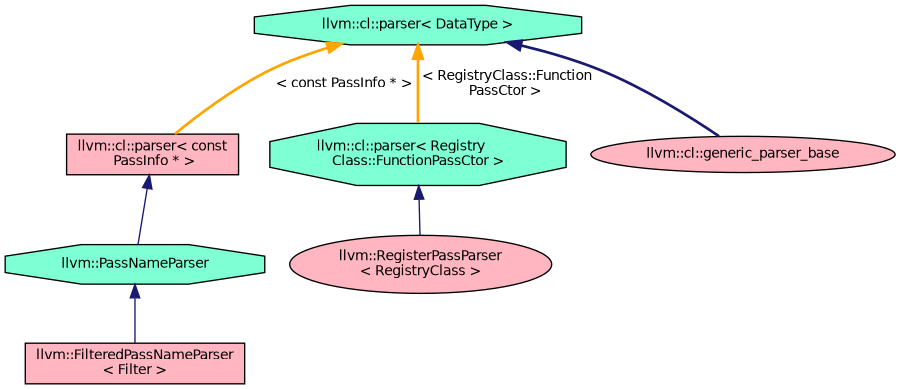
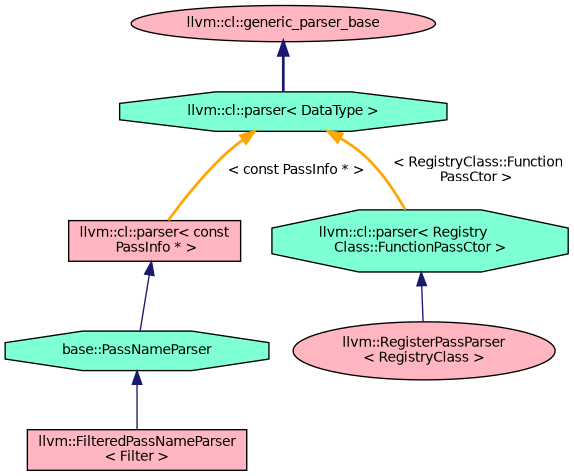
edge "llvm::cl::generic_parser_base" -> "llvm::cl::parser< DataType >": reversed
node "llvm::PassNameParser": label "llvm::PassNameParser" -> "base::PassNameParser"
